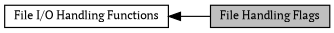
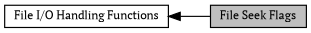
node "File Handling Flags": label "File Handling Flags" -> "File Seek Flags"
